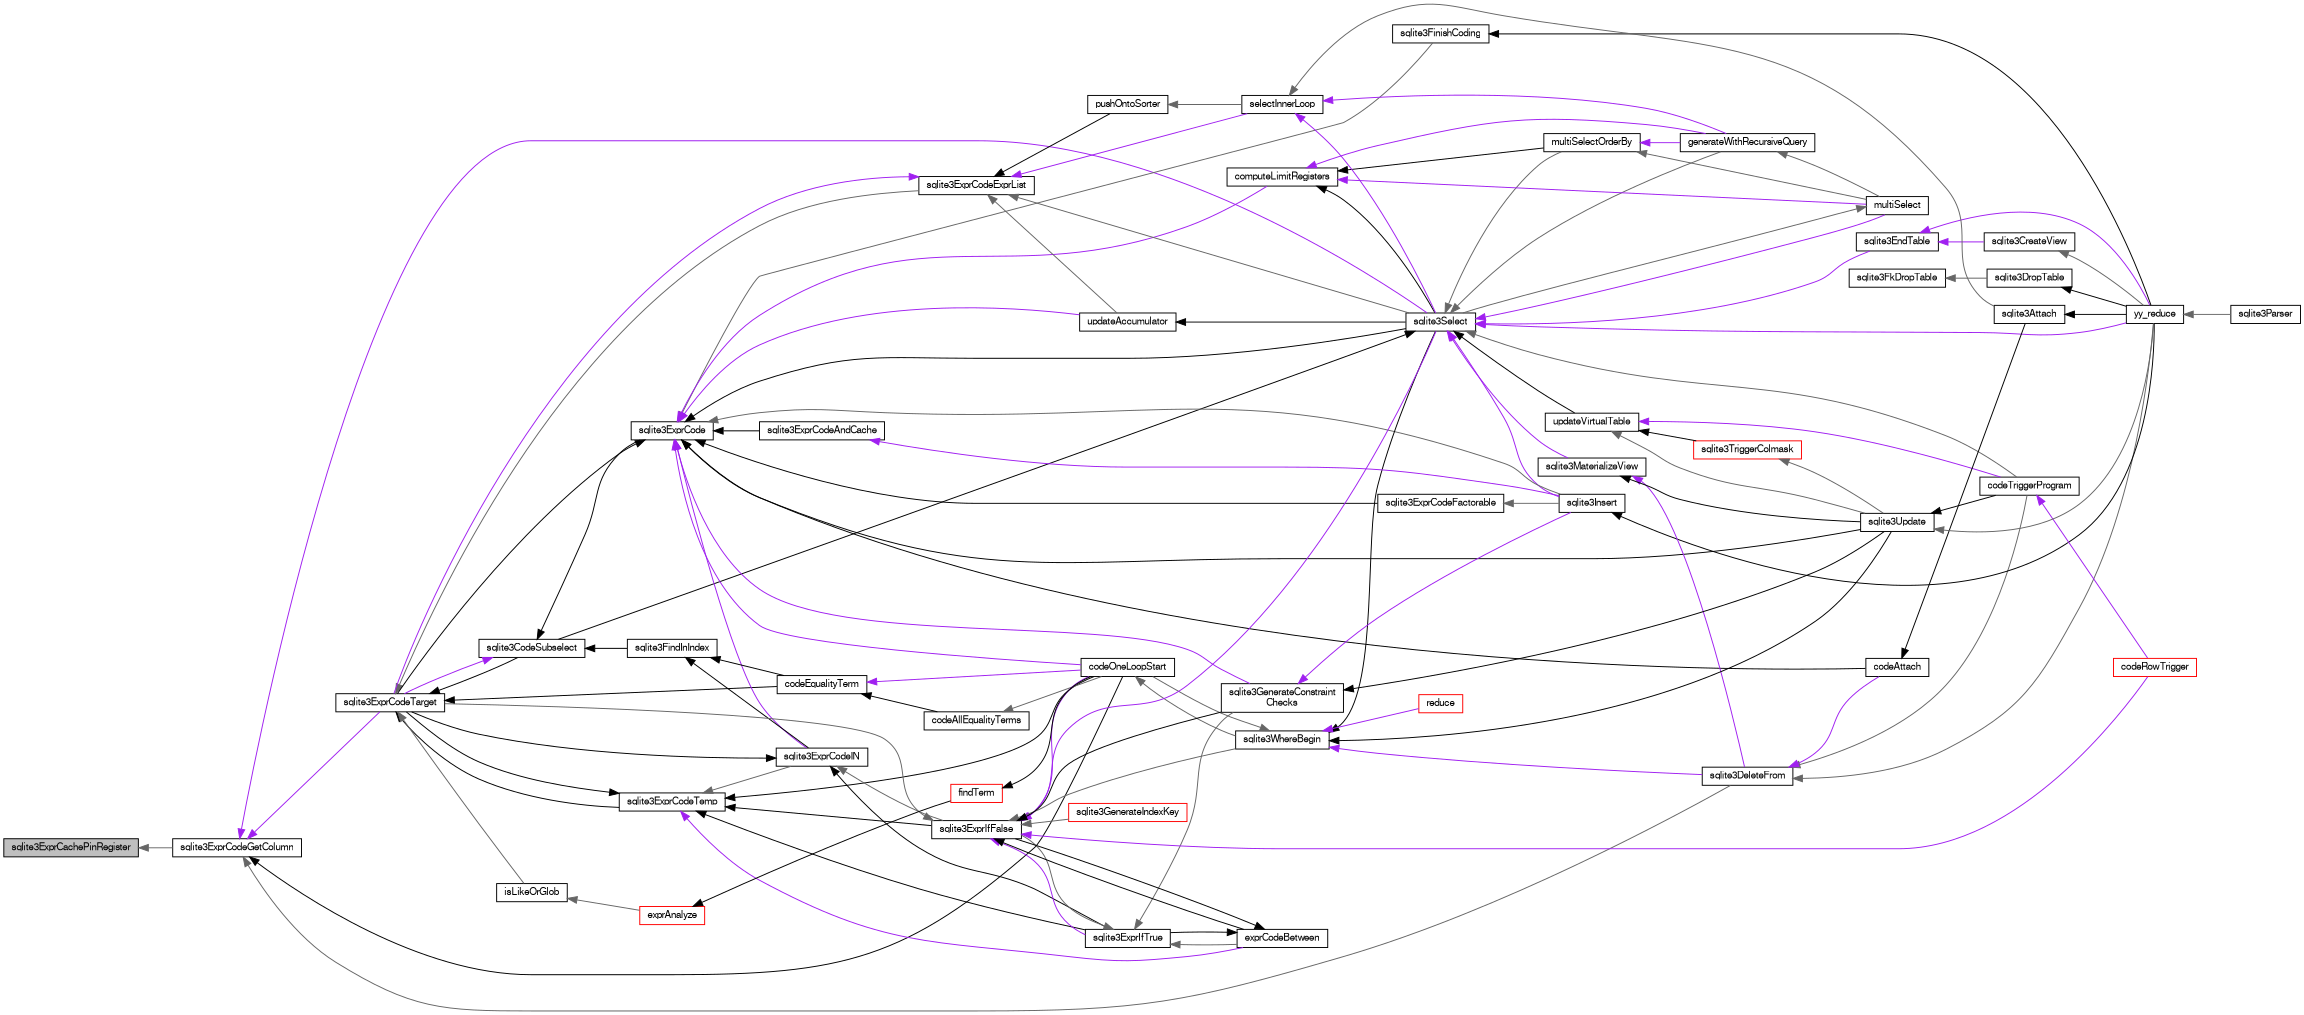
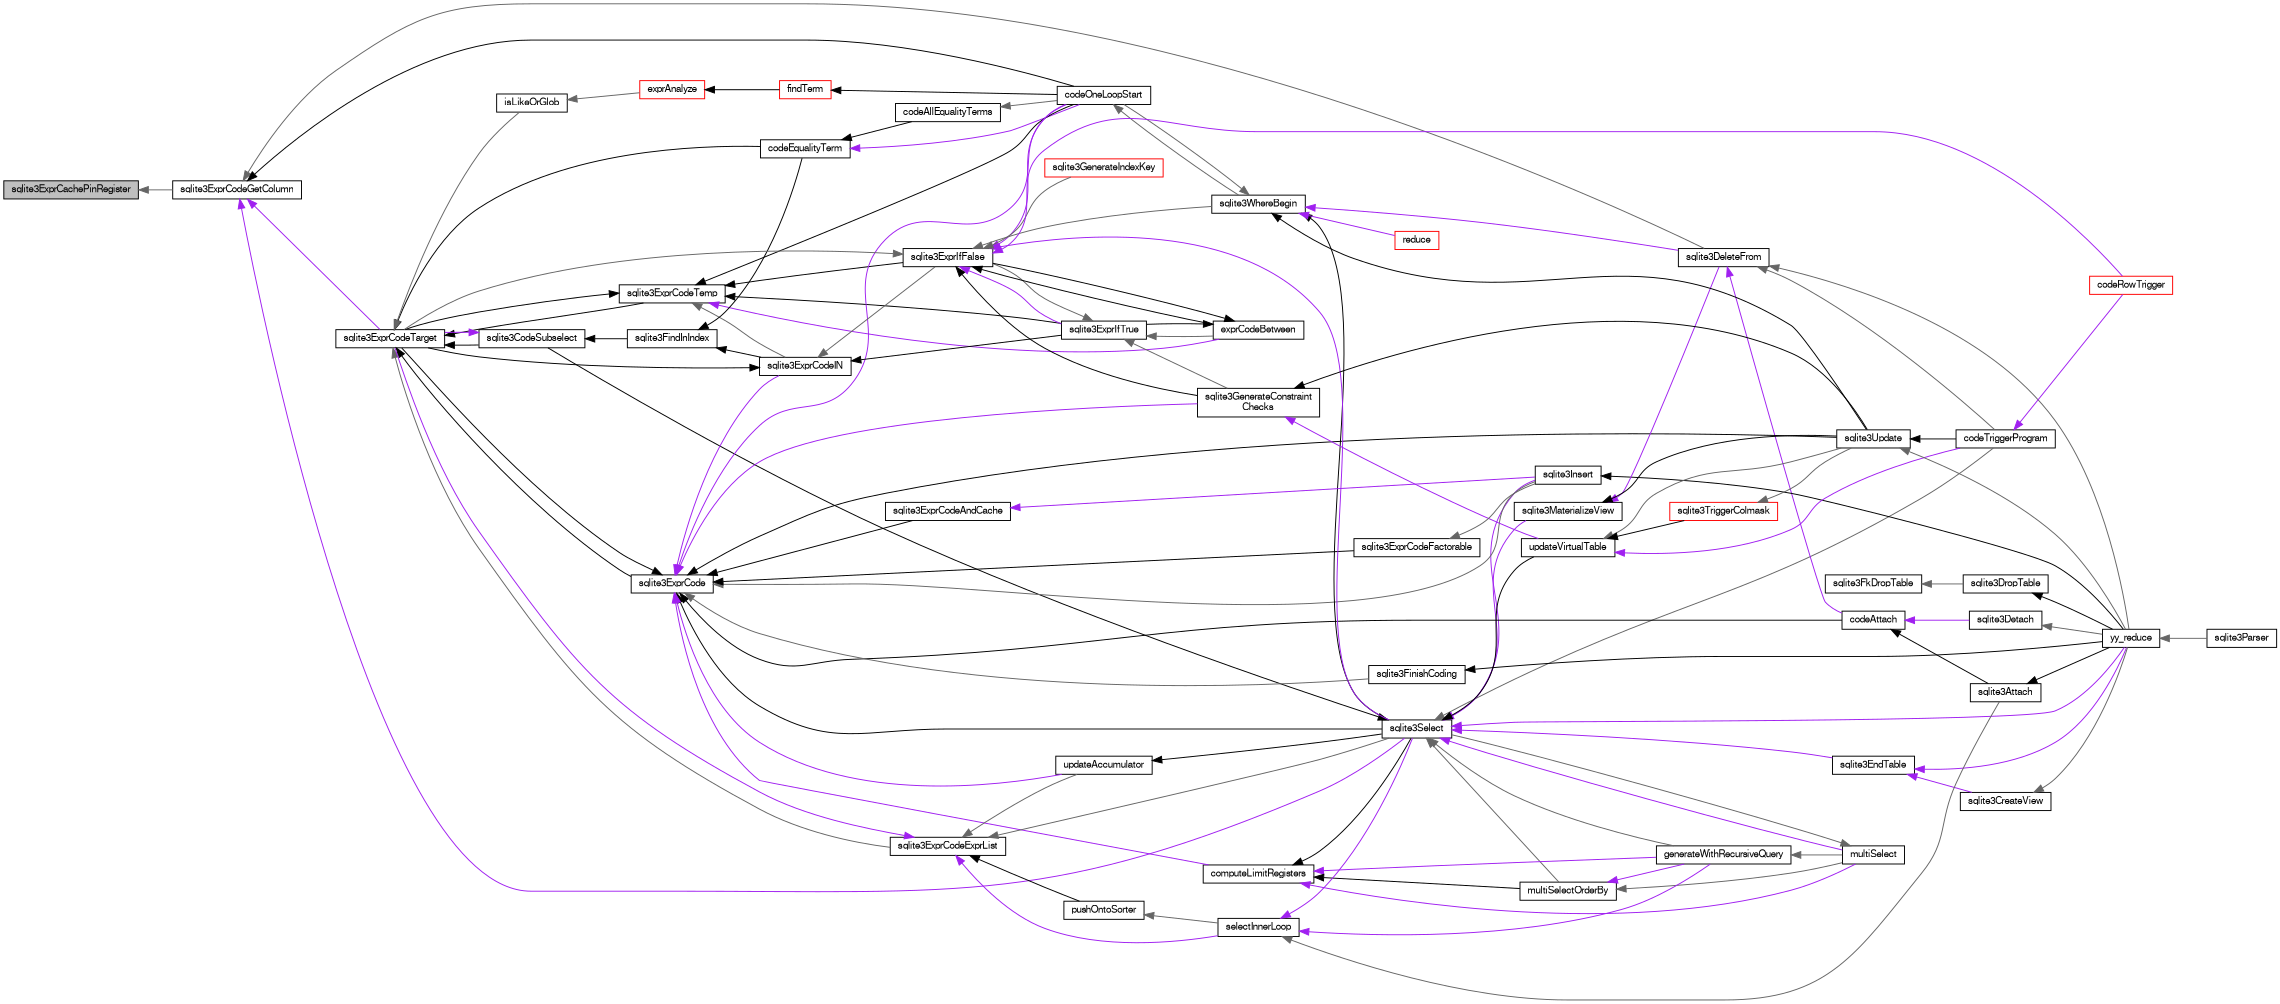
edge "sqlite3ExprCode" -> "sqlite3CodeSubselect": now "sqlite3ExprCode" -> "sqlite3ExprCodeTarget"
edge "sqlite3Insert" -> "sqlite3GenerateConstraint Checks": now "updateVirtualTable" -> "sqlite3GenerateConstraint Checks"
node "sqlite3Detach": added
